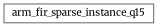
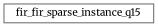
node "arm_fir_sparse_instance_q15": label "arm_fir_sparse_instance_q15" -> "fir_fir_sparse_instance_q15"
